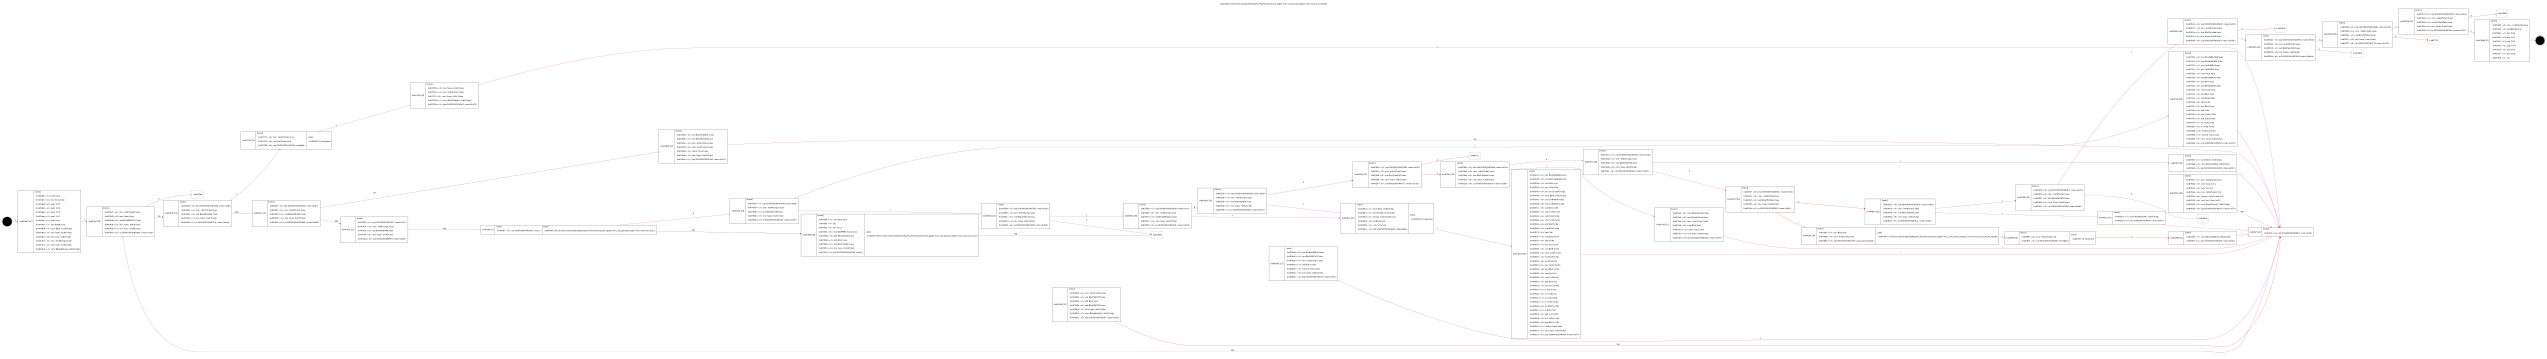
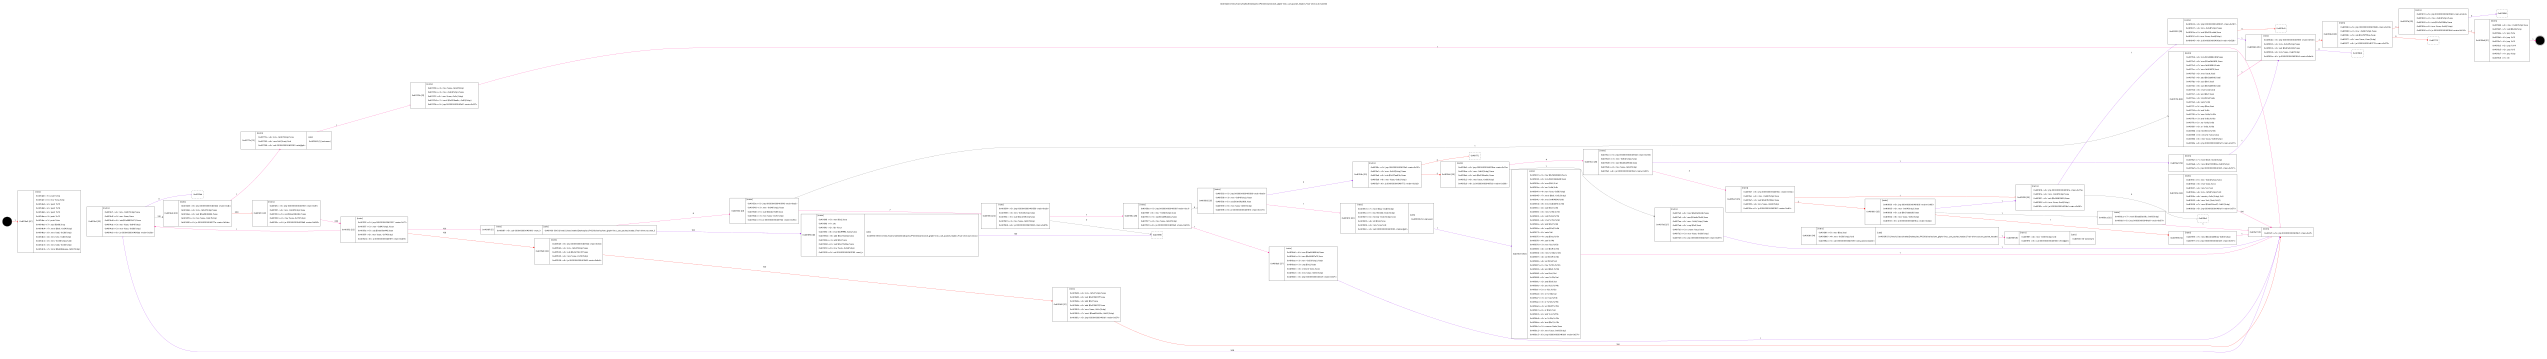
node "0x4018d6 [27]": removed
edge "0x4017bb [88]" -> "0x401a11 [5]": now "0x4017bb [88]" -> "0x40164b [25]"
edge "0x4019a1 [19]" -> "0x401a11 [5]": now "0x4019a1 [19]" -> "0x40164b [25]"
edge "0x40156a [25]" -> "0x401813 [30]": now "0x40156a [25]" -> "0x4016a0 [27]"
edge "0x4015e7 [25]" -> "0x401961 [14]": now "0x4015e7 [25]" -> "0x401619 [25]"
edge "0x4014a0 [47]" -> "0x4014cf [23]": now "0x401512 [22]" -> "0x4014cf [23]"
edge "0x40196f [9]" -> "0x401978 [12]": now "0x401600 [25]" -> "0x401978 [12]"
node "0x401528 [22]": added
